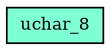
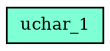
node "uchar_8": label "uchar_8" -> "uchar_1"
